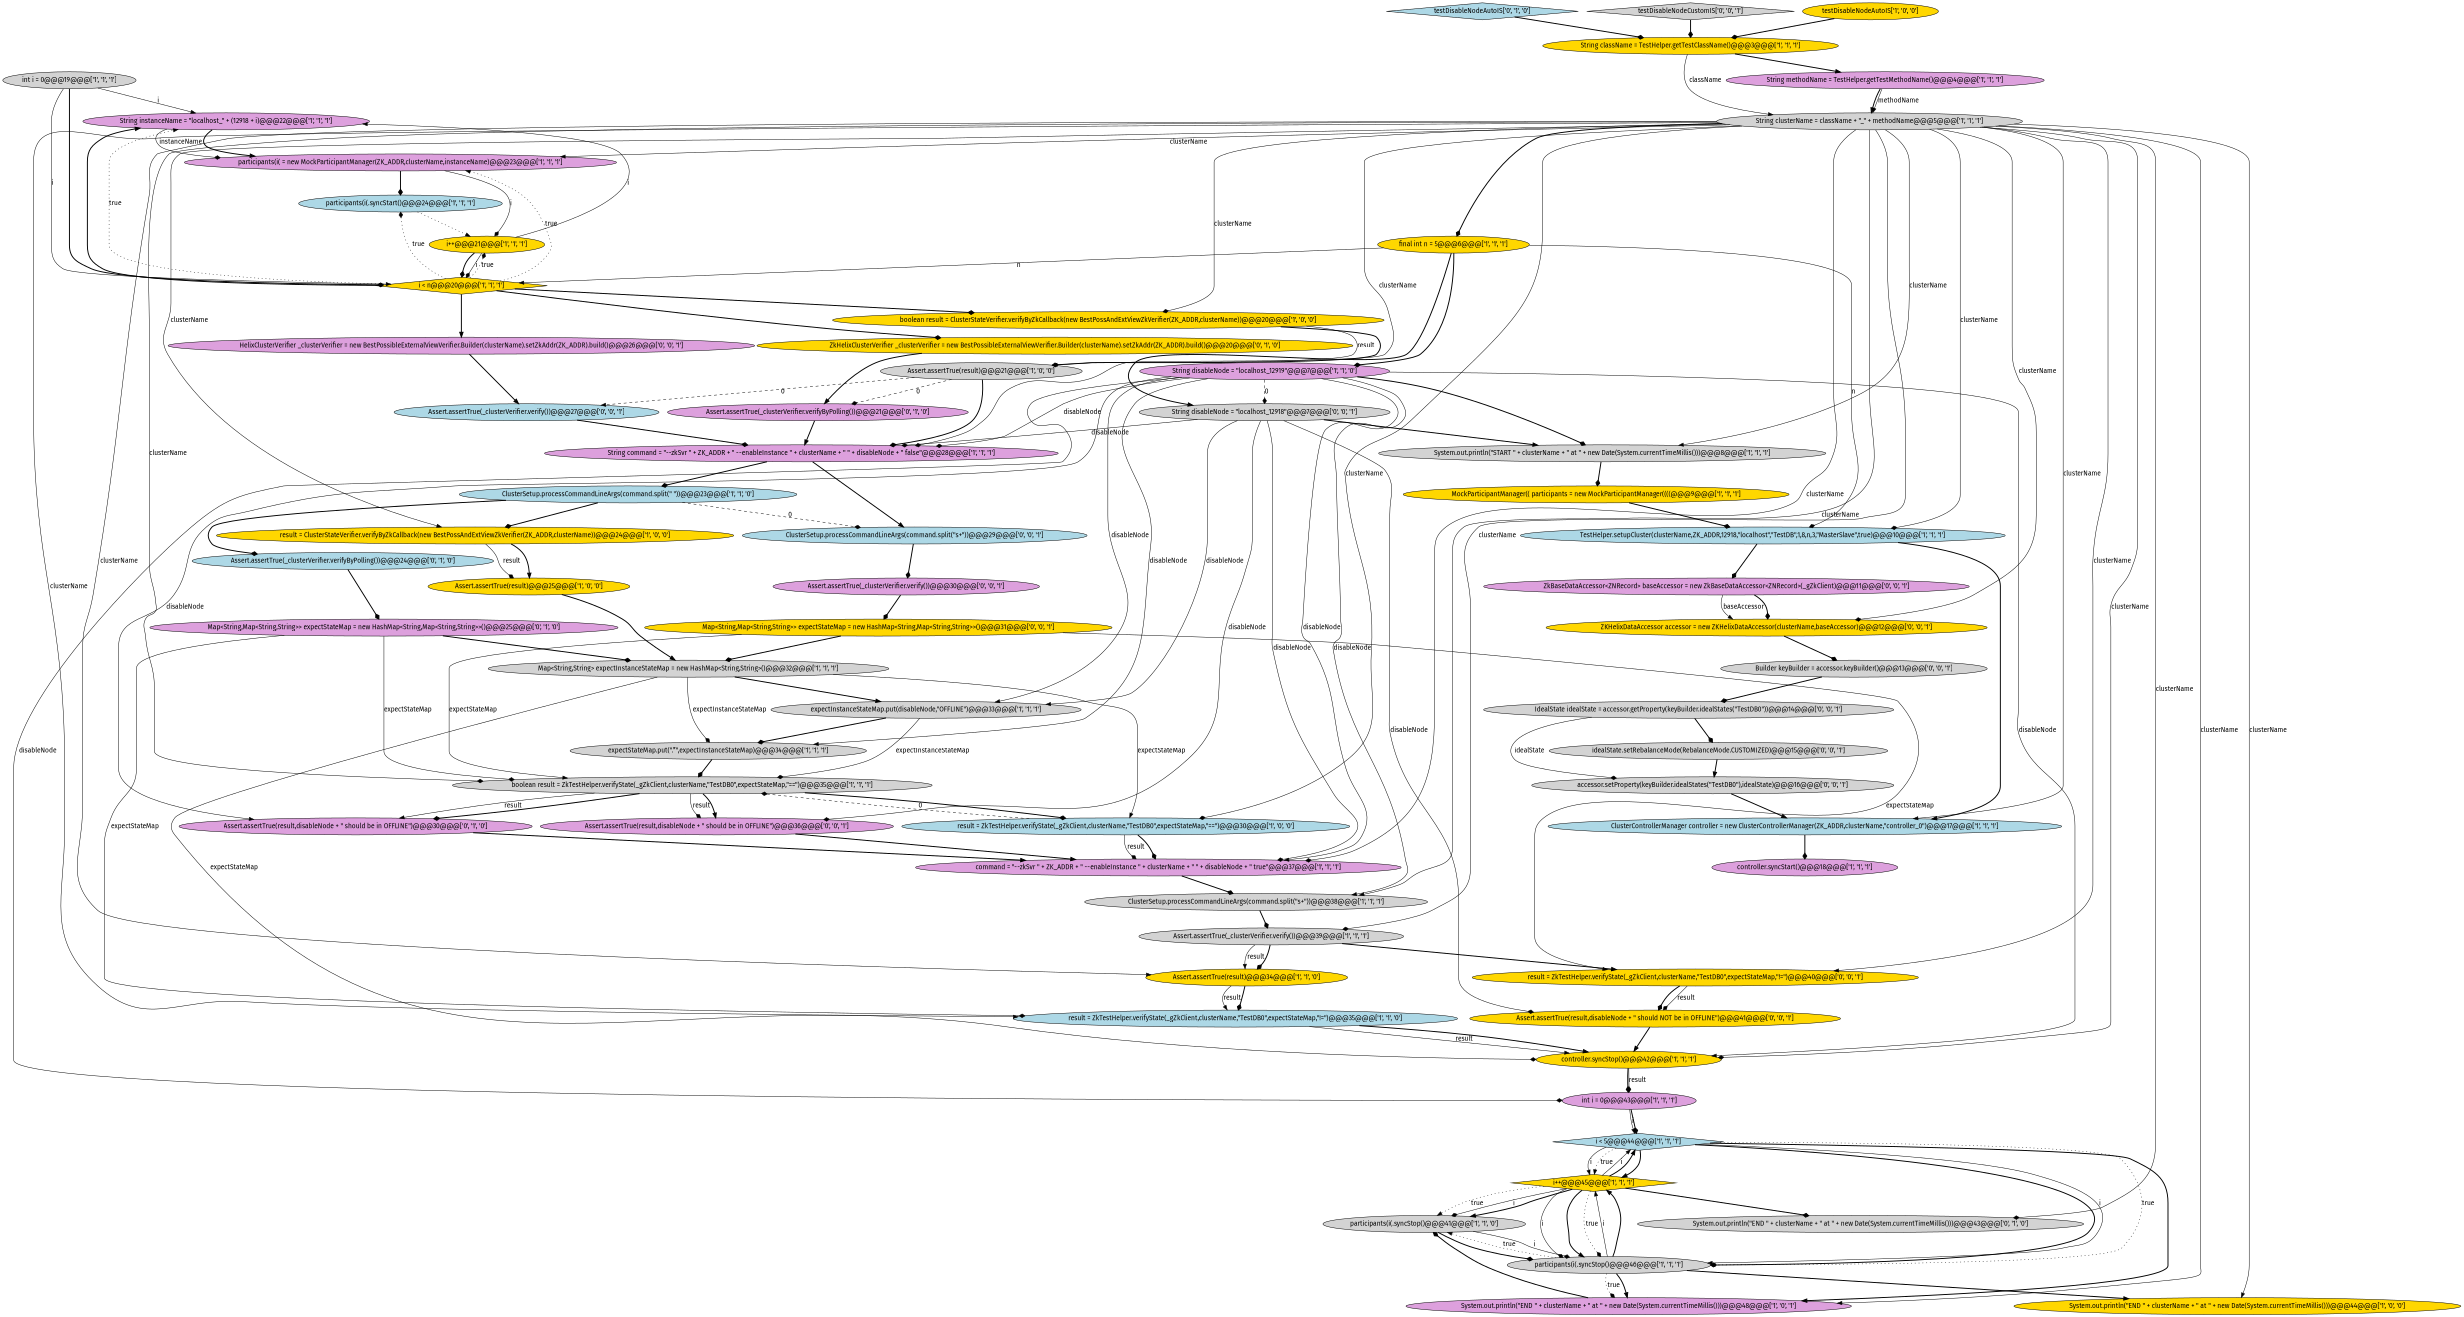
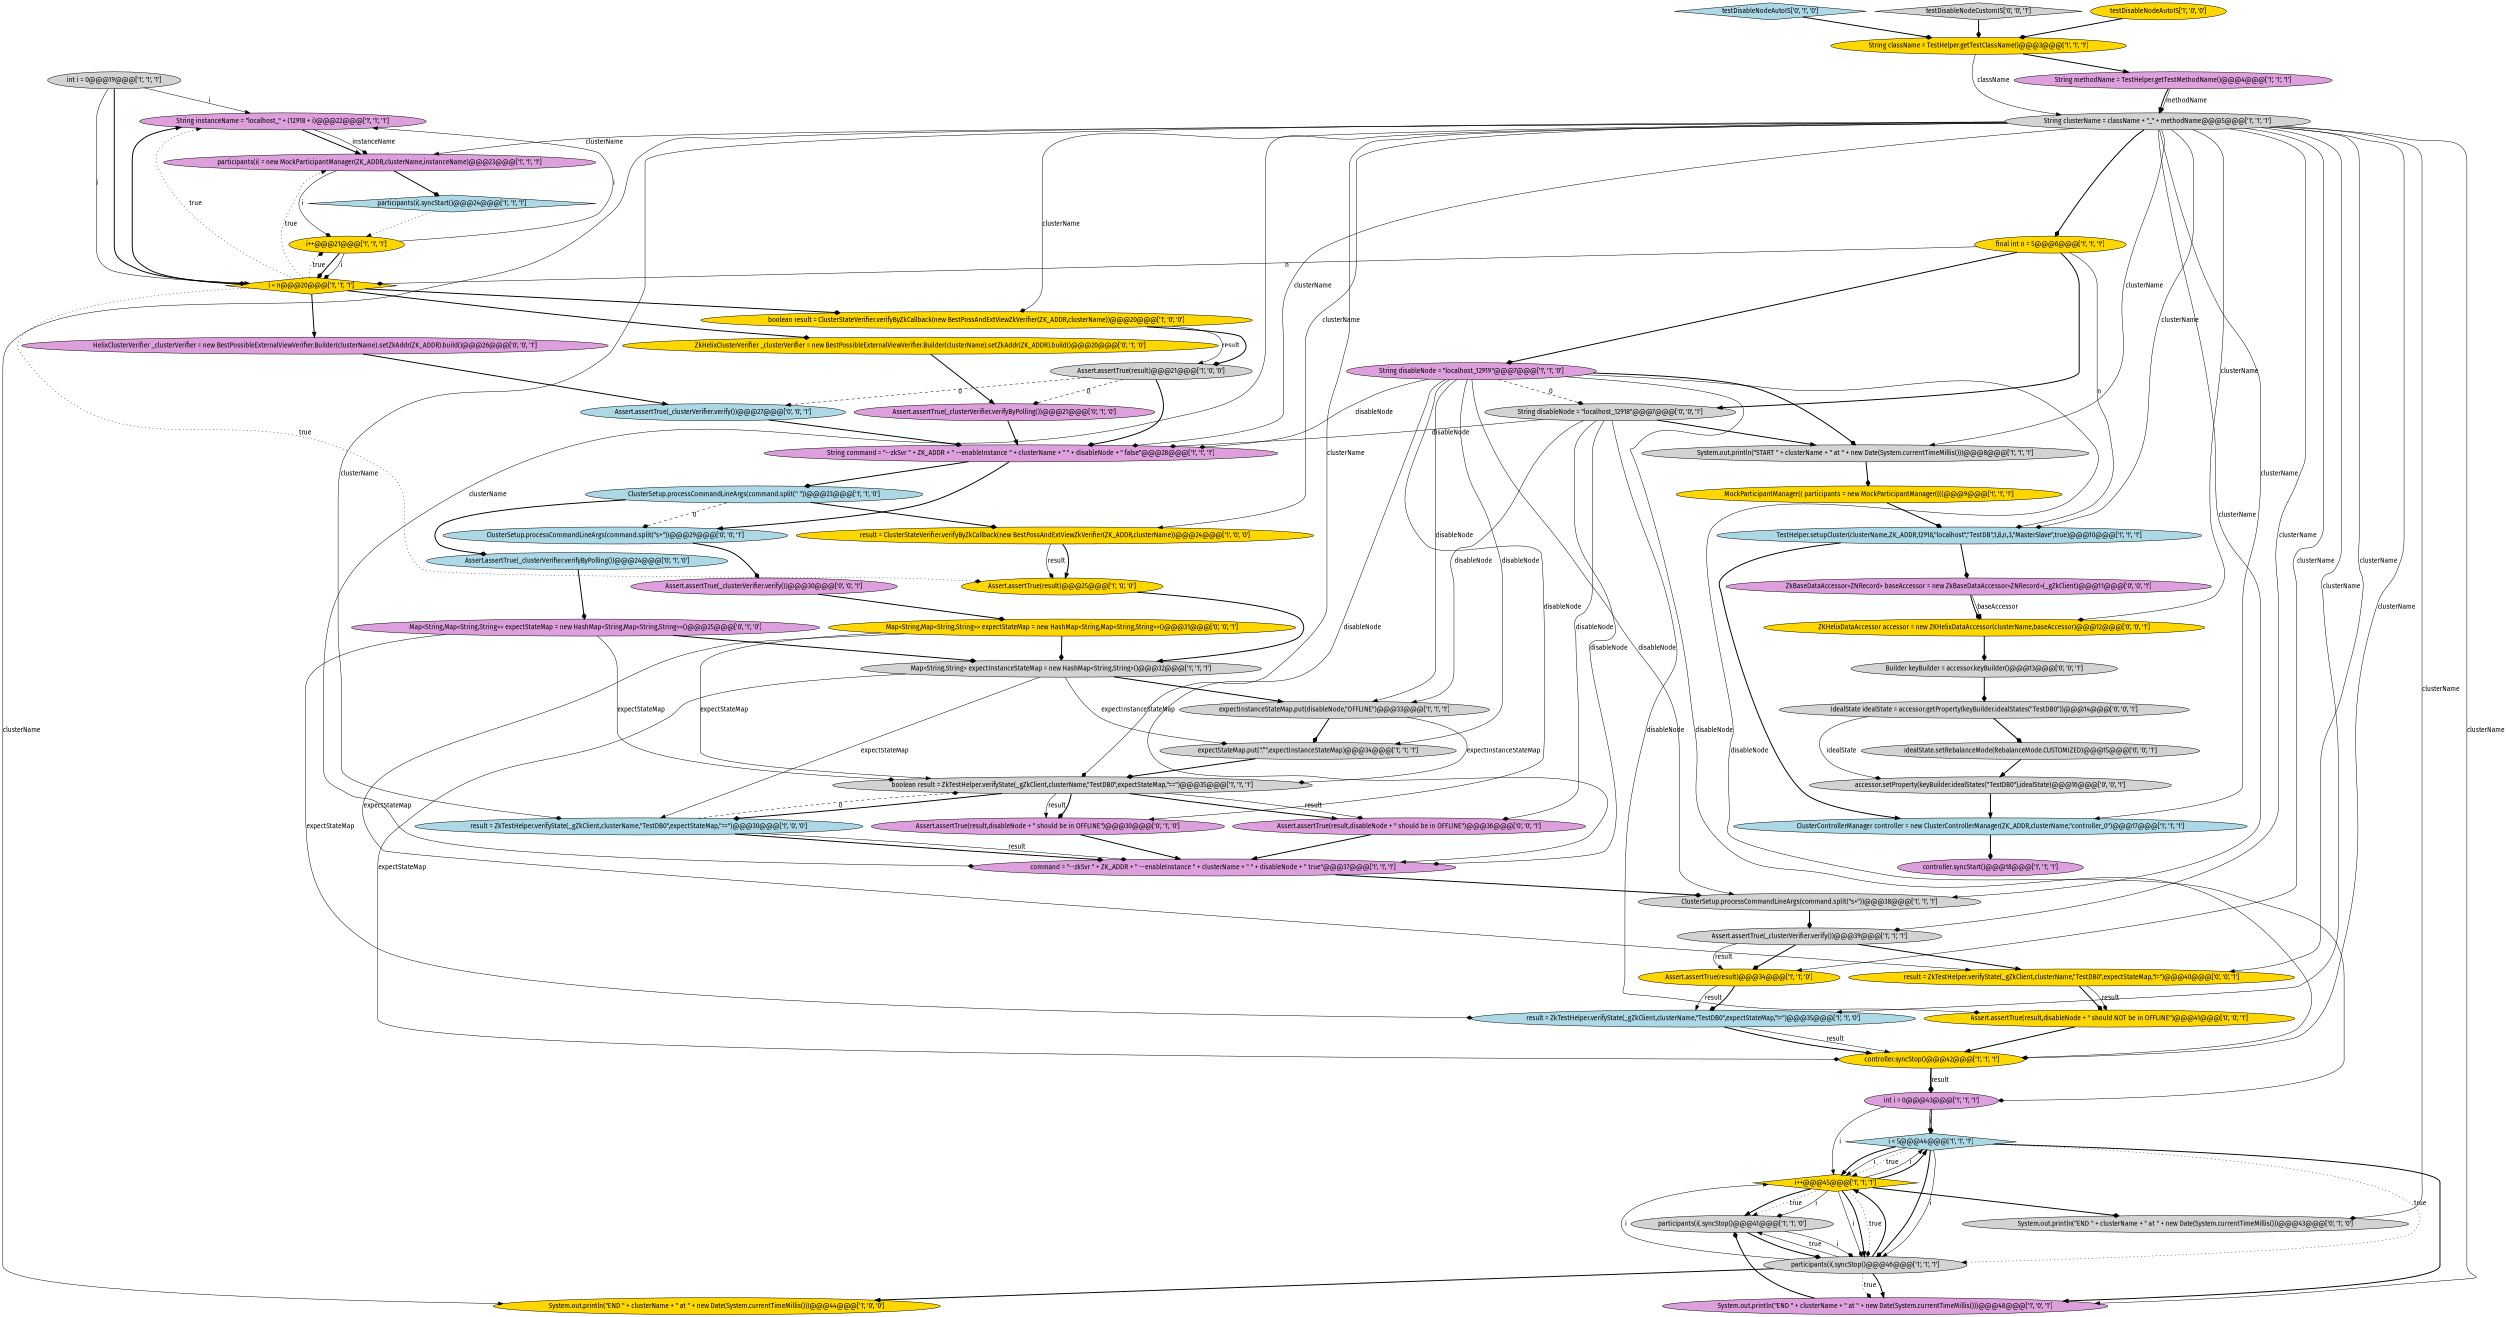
node "participants(i(.syncStart()@@@24@@@['1', '1', '1']": shape ellipse -> diamond
edge "i < n@@@20@@@['1', '1', '1']" -> "participants(i(.syncStart()@@@24@@@['1', '1', '1']": now "i < n@@@20@@@['1', '1', '1']" -> "Assert.assertTrue(result)@@@25@@@['1', '0', '0']"
edge "final int n = 5@@@6@@@['1', '1', '1']" -> "i < n@@@20@@@['1', '1', '1']": arrowhead normal -> diamond
edge "int i = 0@@@43@@@['1', '1', '1']" -> "i++@@@45@@@['1', '1', '1']": added, label "i"
edge "participants(i(.syncStop()@@@46@@@['1', '1', '1']" -> "participants(i(.syncStop()@@@41@@@['1', '1', '0']": style dotted -> solid
